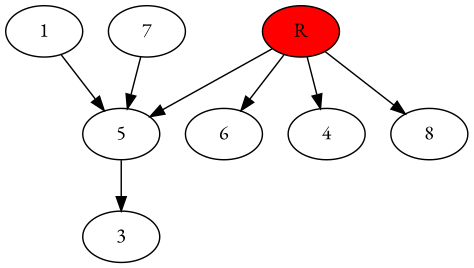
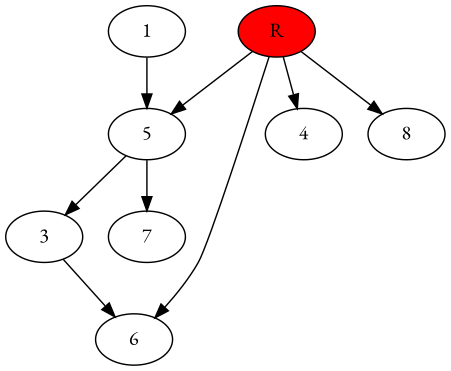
edge "7" -> "5": reversed
edge "3" -> "6": added
